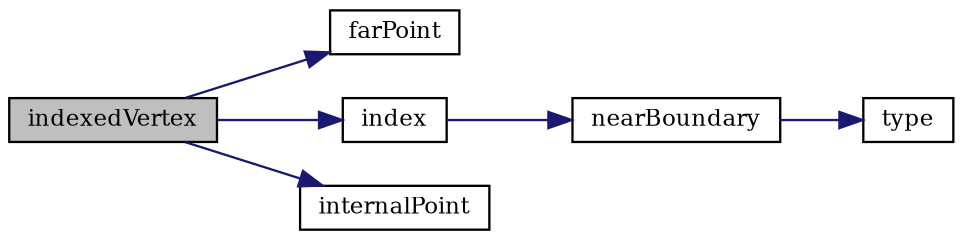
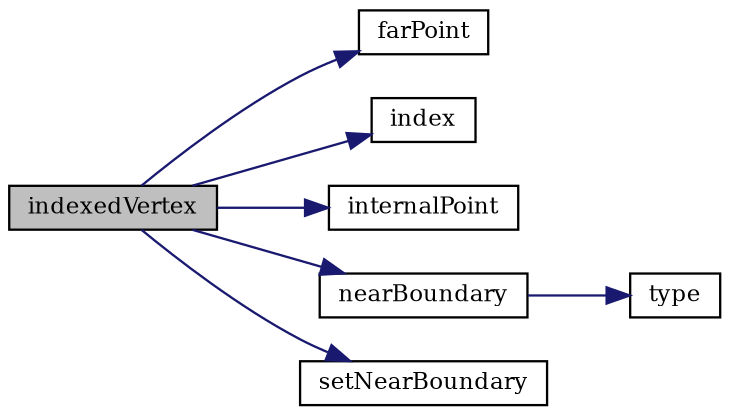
edge "index" -> "nearBoundary": now "indexedVertex" -> "nearBoundary"
node "setNearBoundary": added
